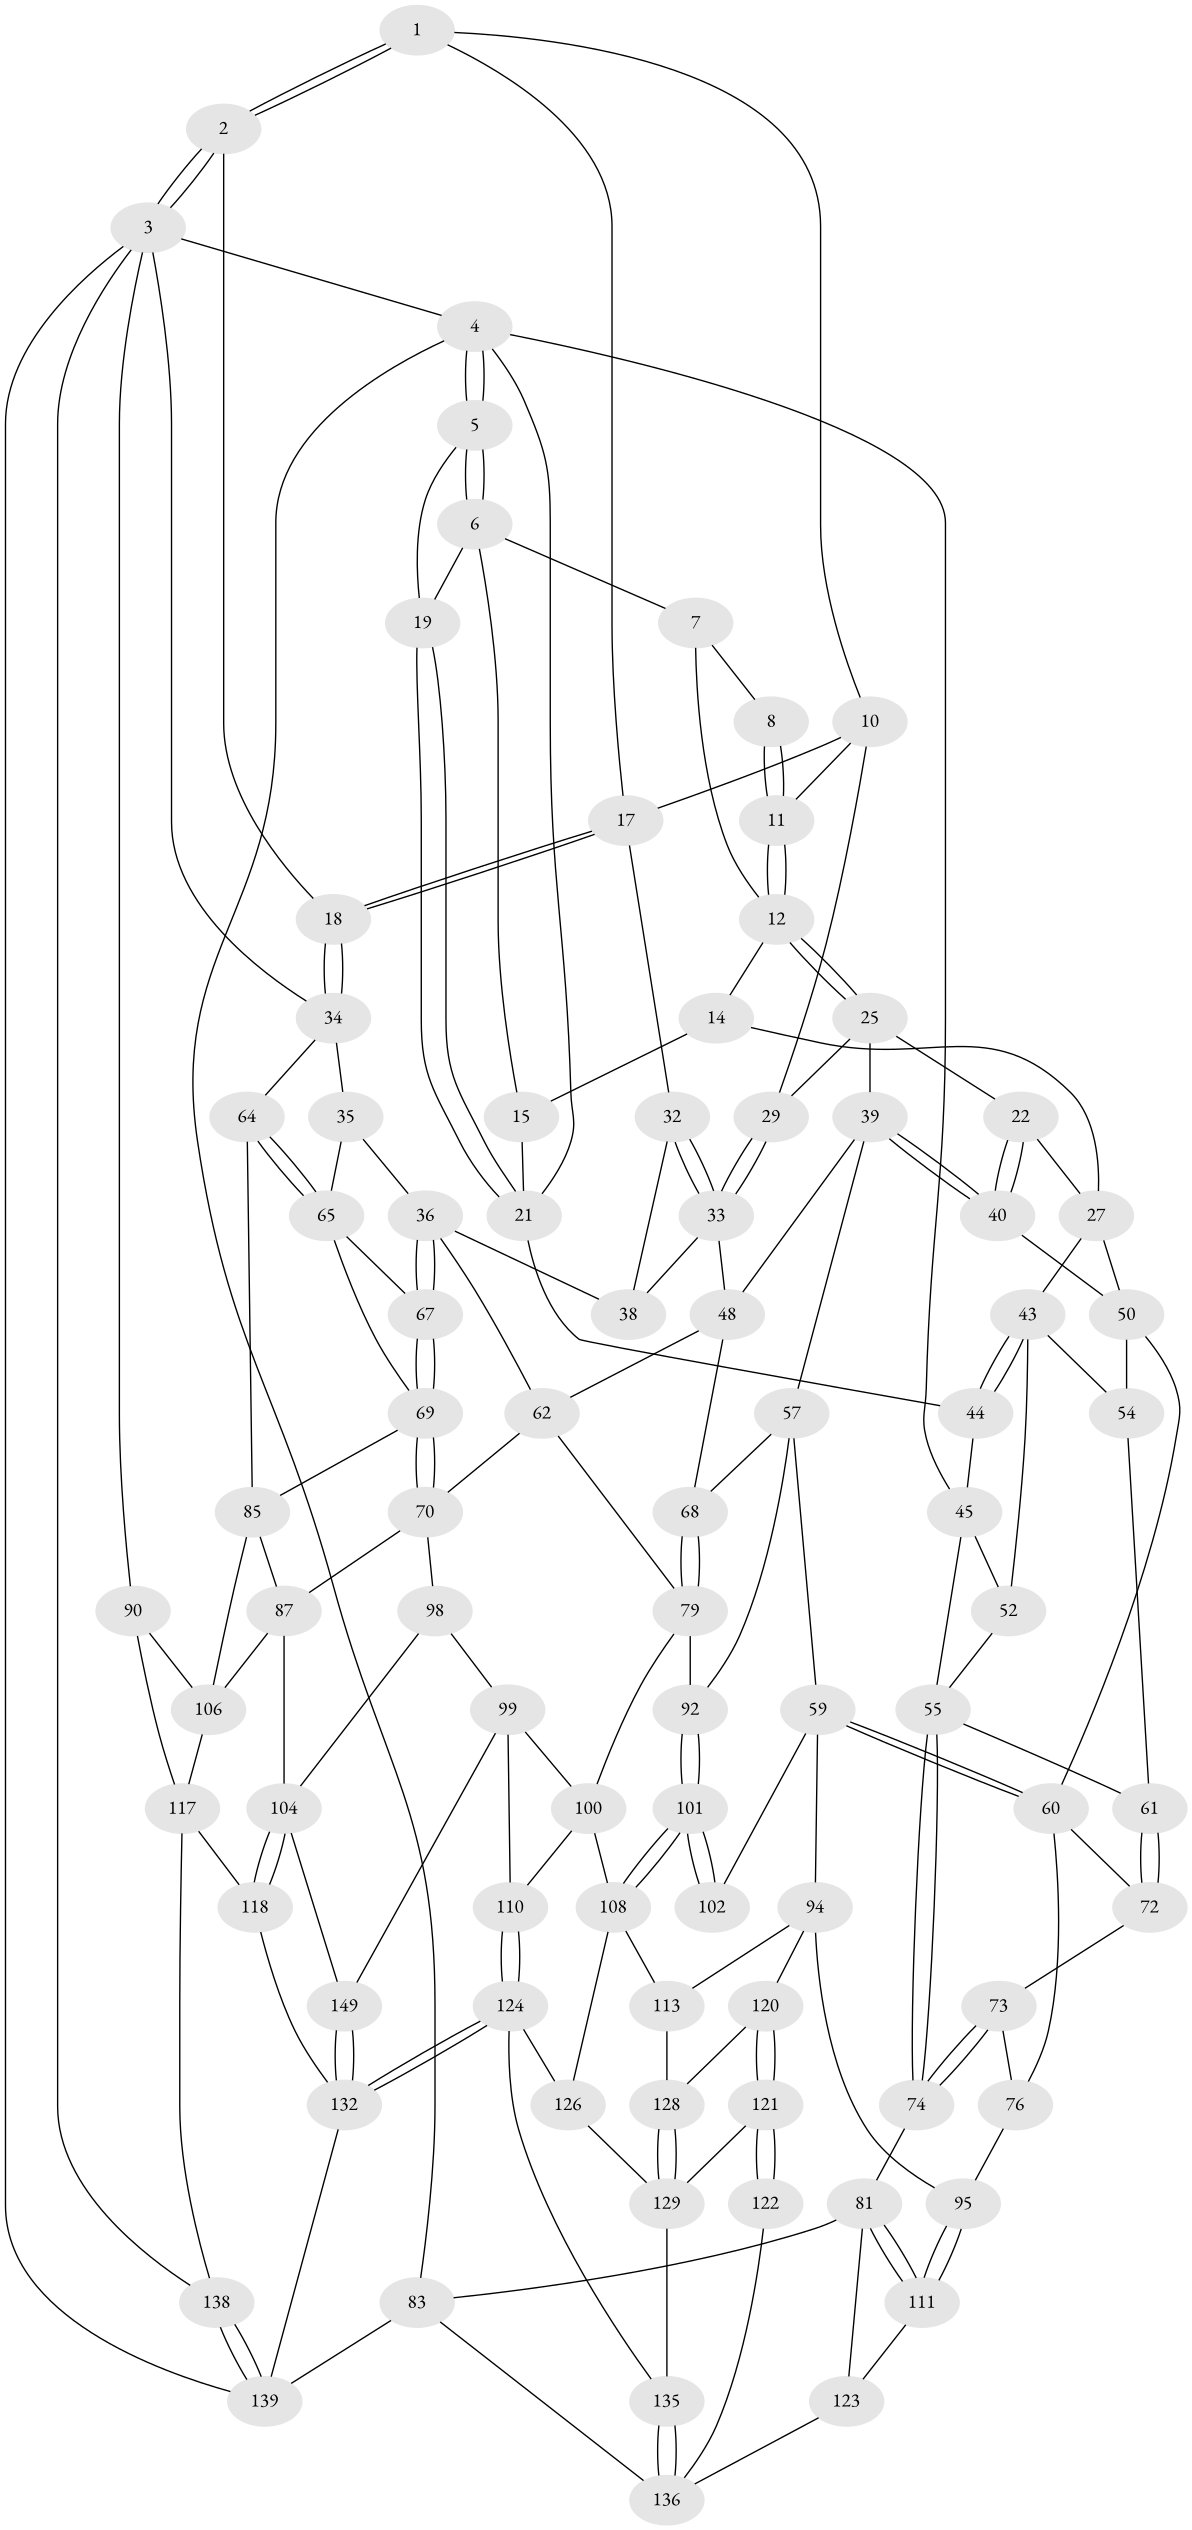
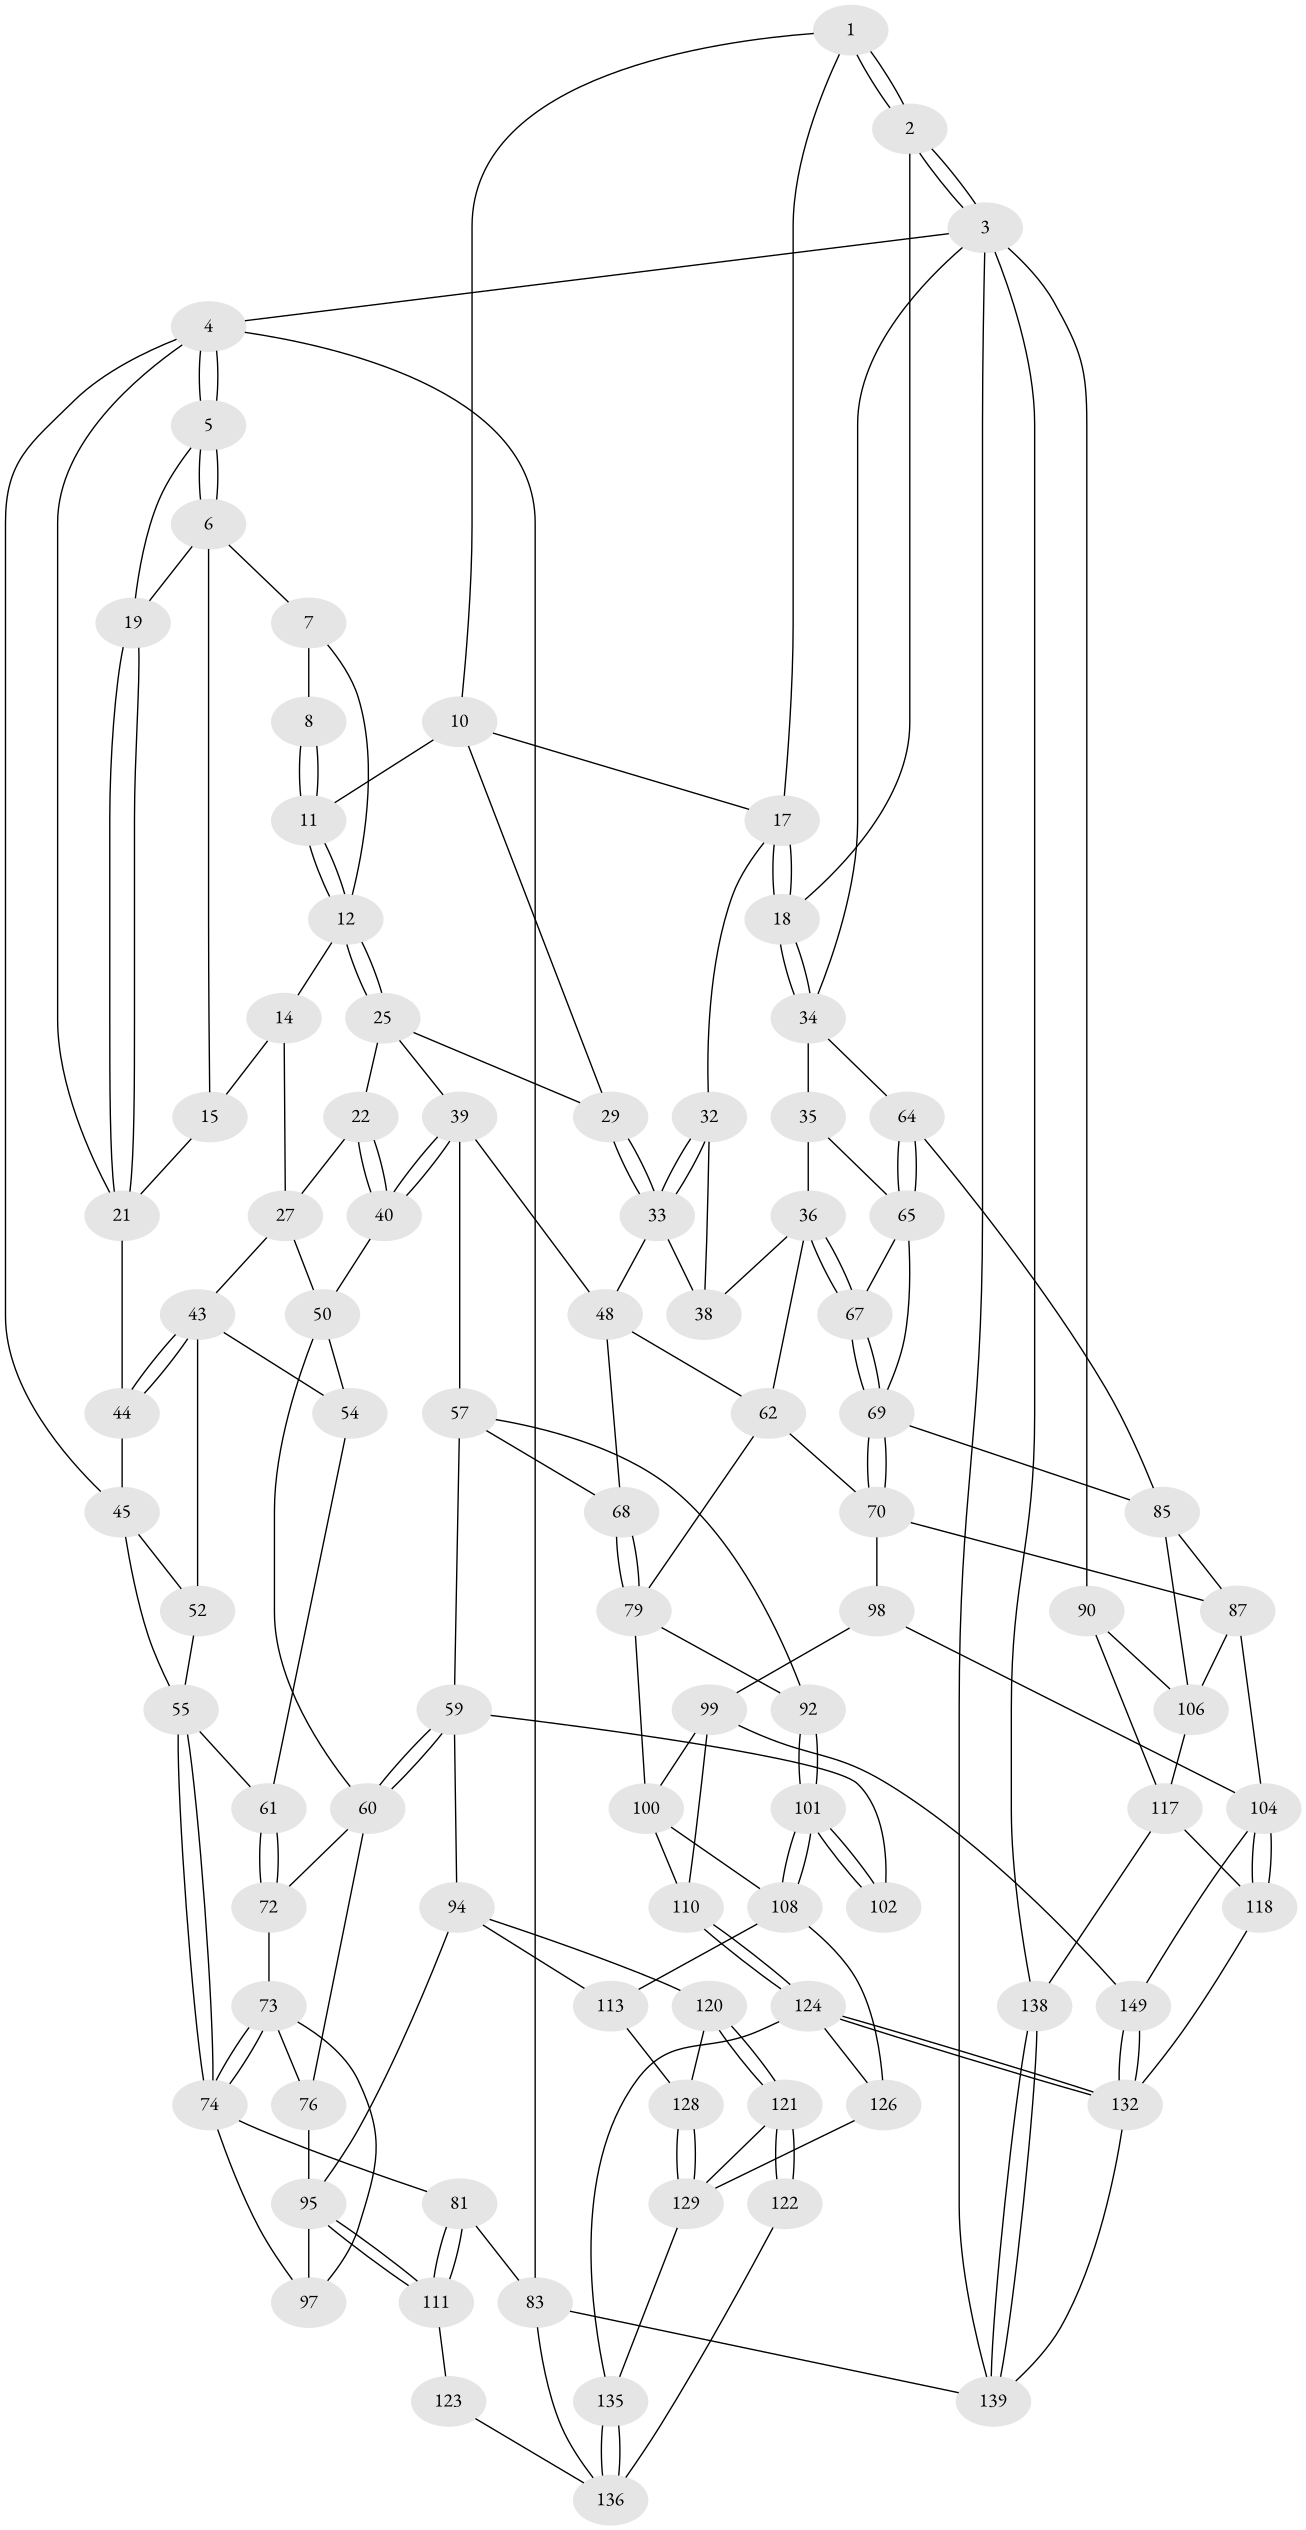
node "97": added
edge "81" -- "123": removed
